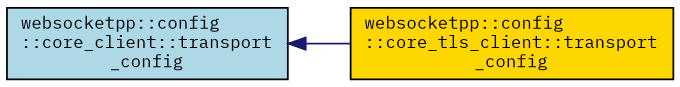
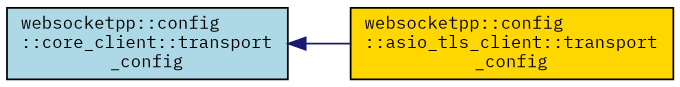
node "websocketpp::config ::core_tls_client::transport _config": label "websocketpp::config ::core_tls_client::transport _config" -> "websocketpp::config ::asio_tls_client::transport _config"
